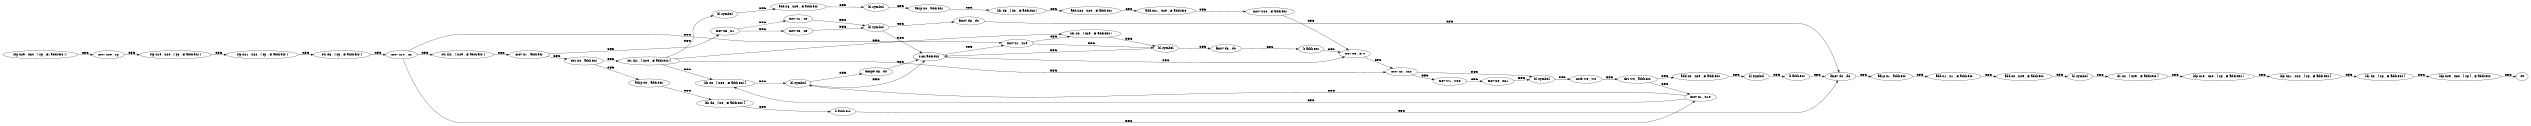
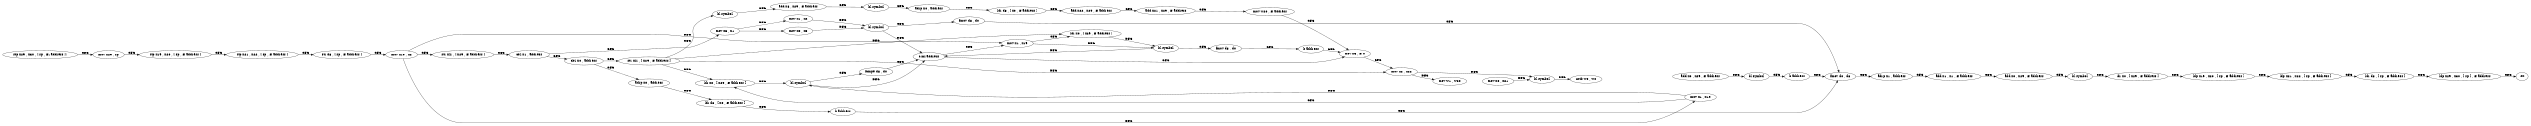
node "mov x1 , address": label "mov x1 , address" -> "cbz x1 , address"
node "cbz w0 , address": removed
edge "mov w1 , w20" -> "mov x0 , x21": removed, label "CFG"
